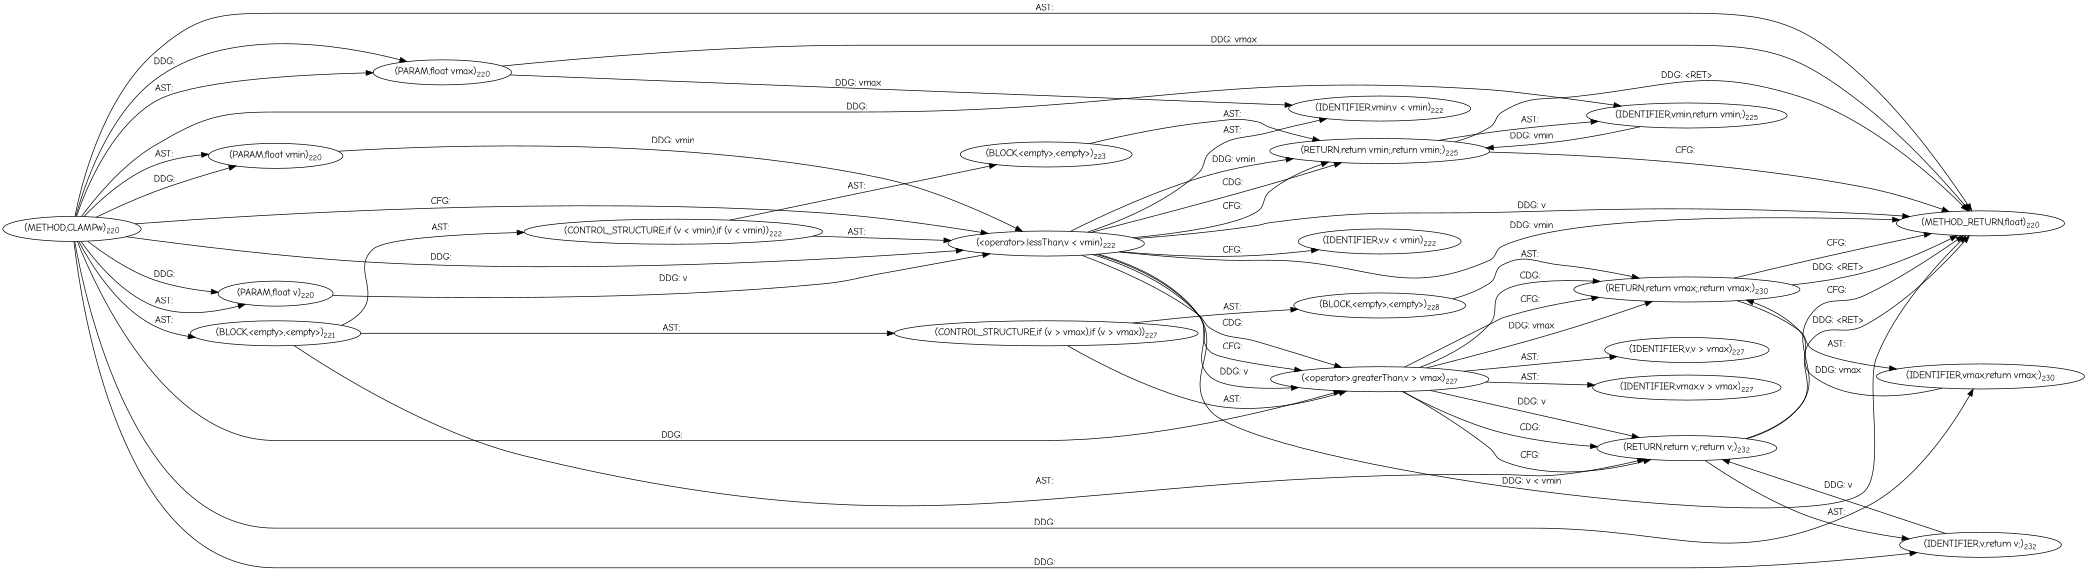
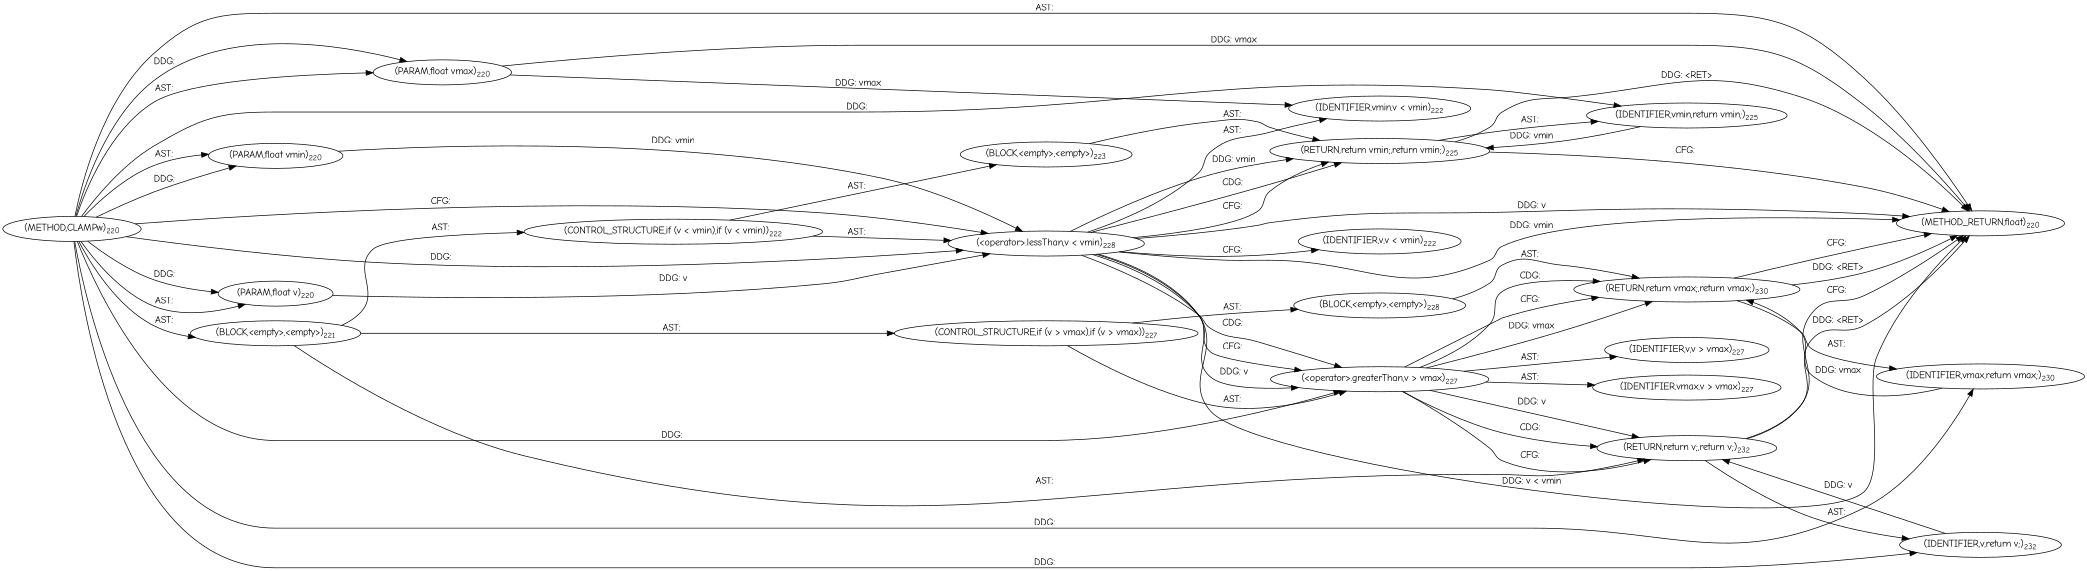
node "(<operator>.lessThan,v < vmin)": text "222" -> "228"
